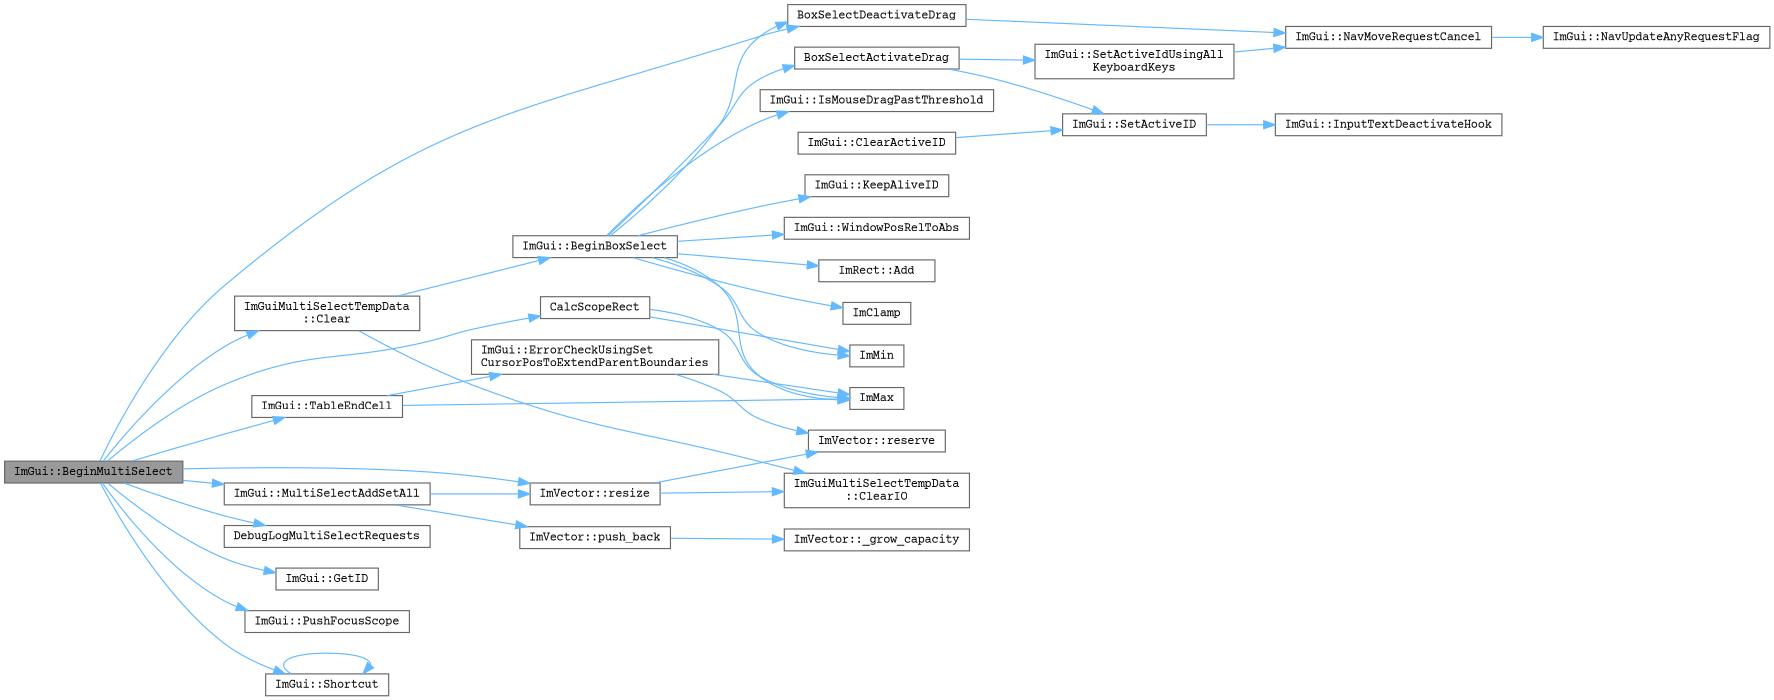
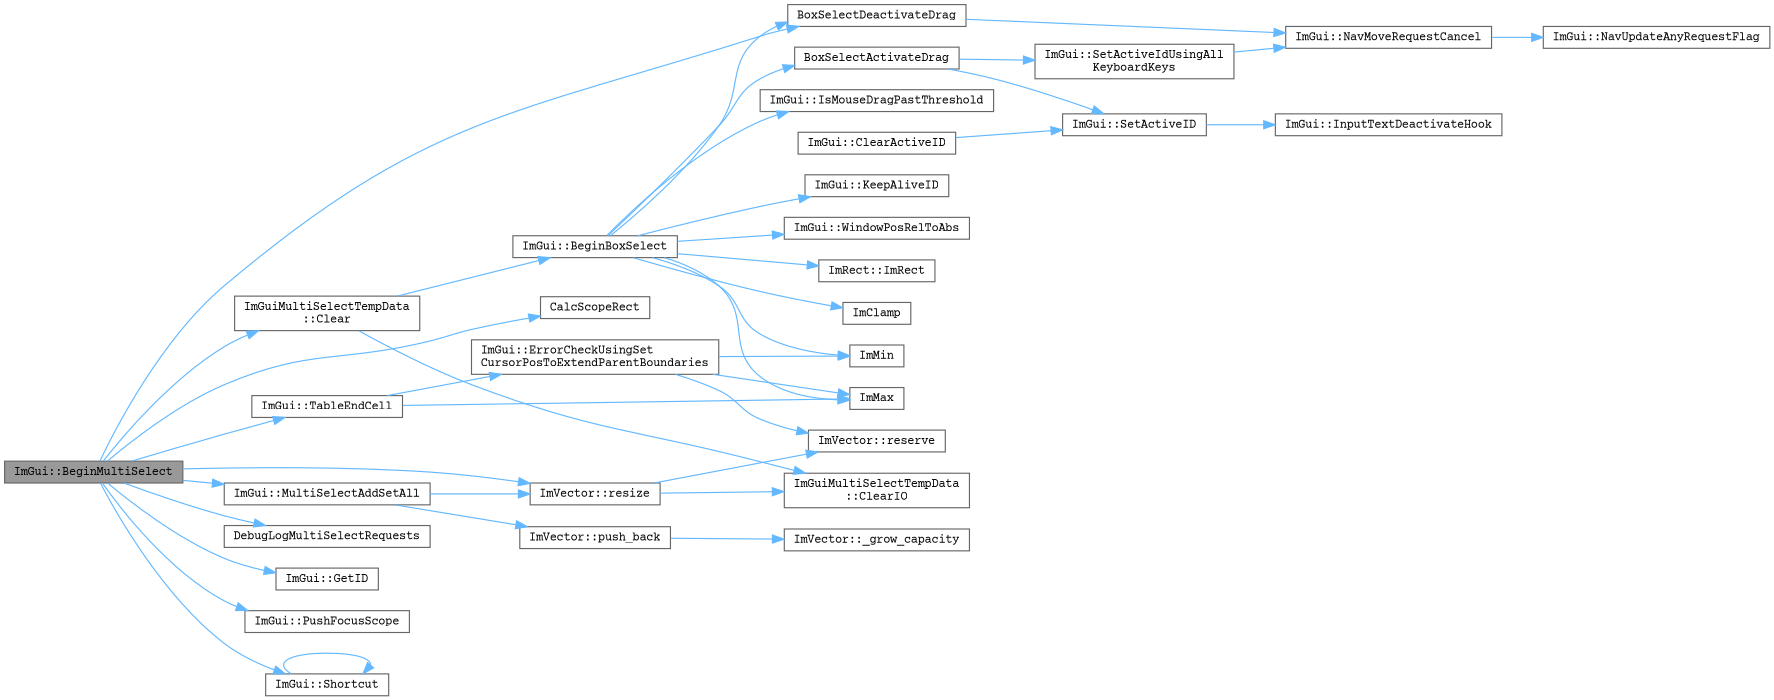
node "ImRect::Add": label "ImRect::Add" -> "ImRect::ImRect"
edge "CalcScopeRect" -> "ImMin": now "ImGui::ErrorCheckUsingSet CursorPosToExtendParentBoundaries" -> "ImMin"
edge "CalcScopeRect" -> "ImMax": removed
